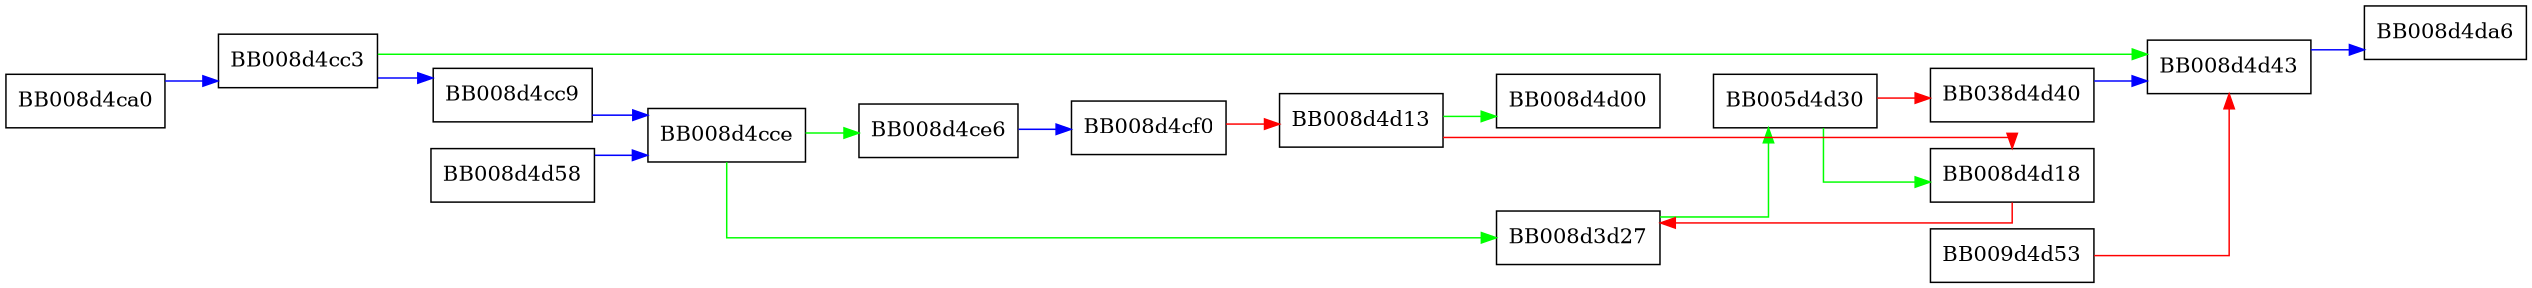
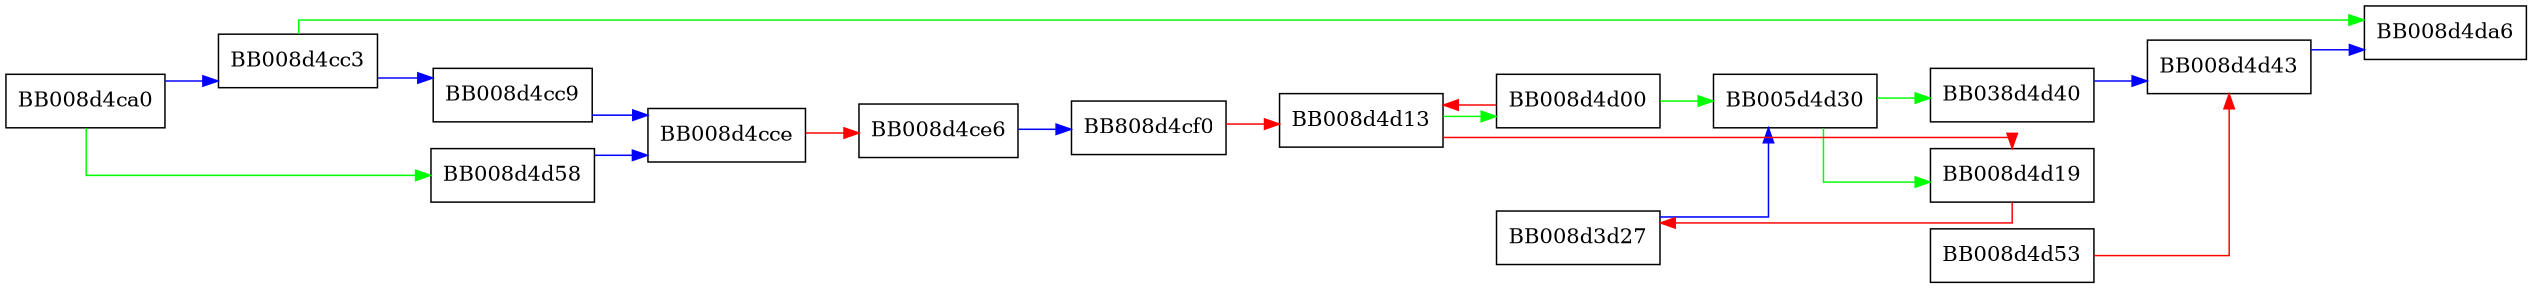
edge "BB008d4cc3" -> "BB008d4d43": now "BB008d4cc3" -> "BB008d4da6"
edge "BB005d4d30" -> "BB038d4d40": color red -> green
edge "BB008d4d00" -> "BB005d4d30": added
edge "BB008d4d00" -> "BB008d4d13": added
node "BB008d4cf0": label "BB008d4cf0" -> "BB808d4cf0"
edge "BB008d4cce" -> "BB008d4ce6": color green -> red
edge "BB008d4ca0" -> "BB008d4d58": added
node "BB008d4d18": label "BB008d4d18" -> "BB008d4d19"
edge "BB008d3d27" -> "BB005d4d30": color green -> blue
edge "BB008d4cce" -> "BB008d3d27": removed
node "BB009d4d53": label "BB009d4d53" -> "BB008d4d53"
